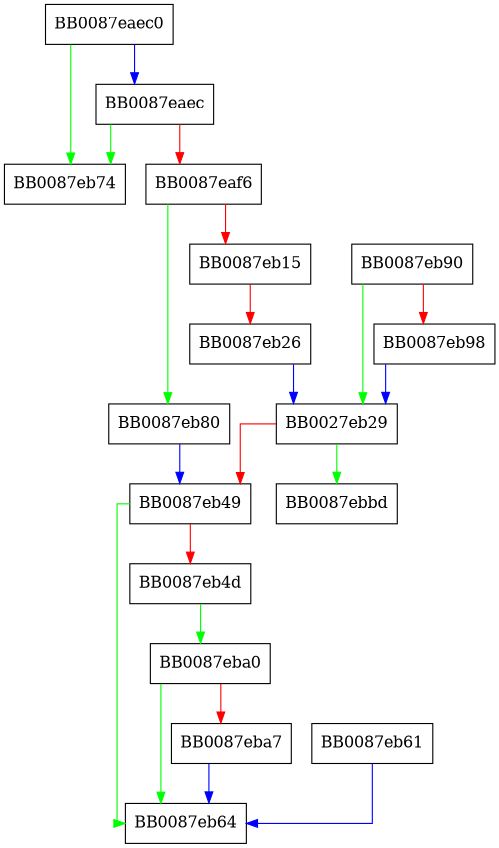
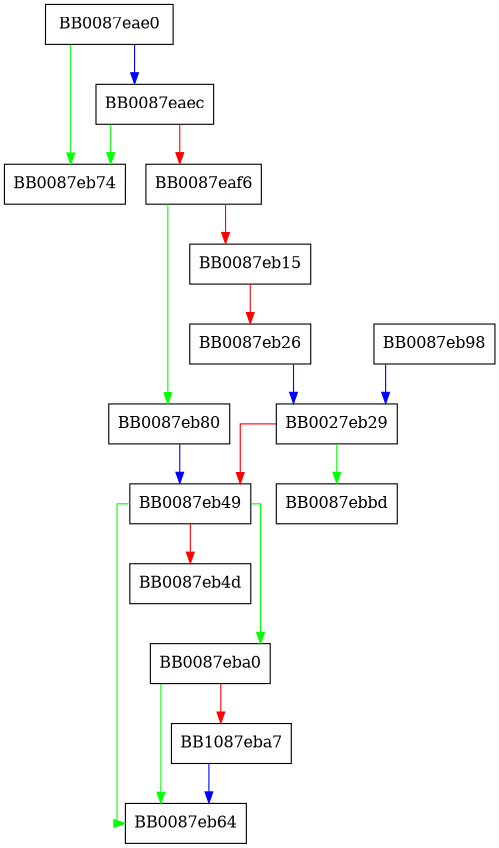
node "BB0087eaec0": label "BB0087eaec0" -> "BB0087eae0"
node "BB0087eb90": removed
edge "BB0087eb4d" -> "BB0087eba0": now "BB0087eb49" -> "BB0087eba0"
node "BB0087eba7": label "BB0087eba7" -> "BB1087eba7"
node "BB0087eb61": removed
